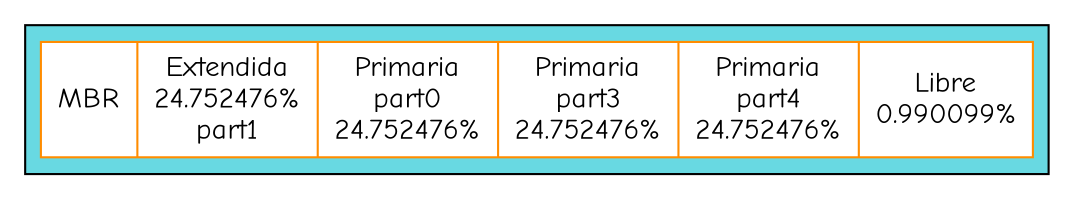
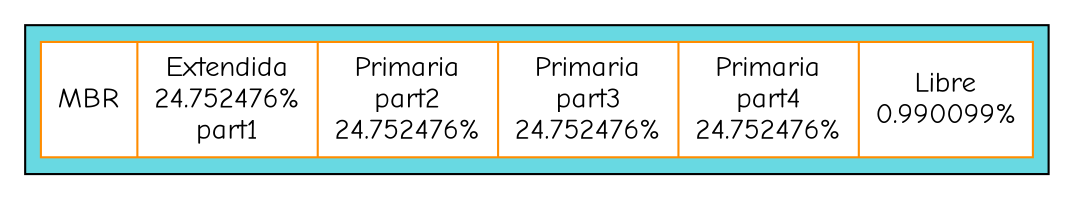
node "MBR": text "part0" -> "part2"
